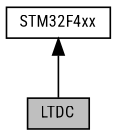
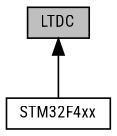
edge "LTDC" -> "STM32F4xx": reversed
